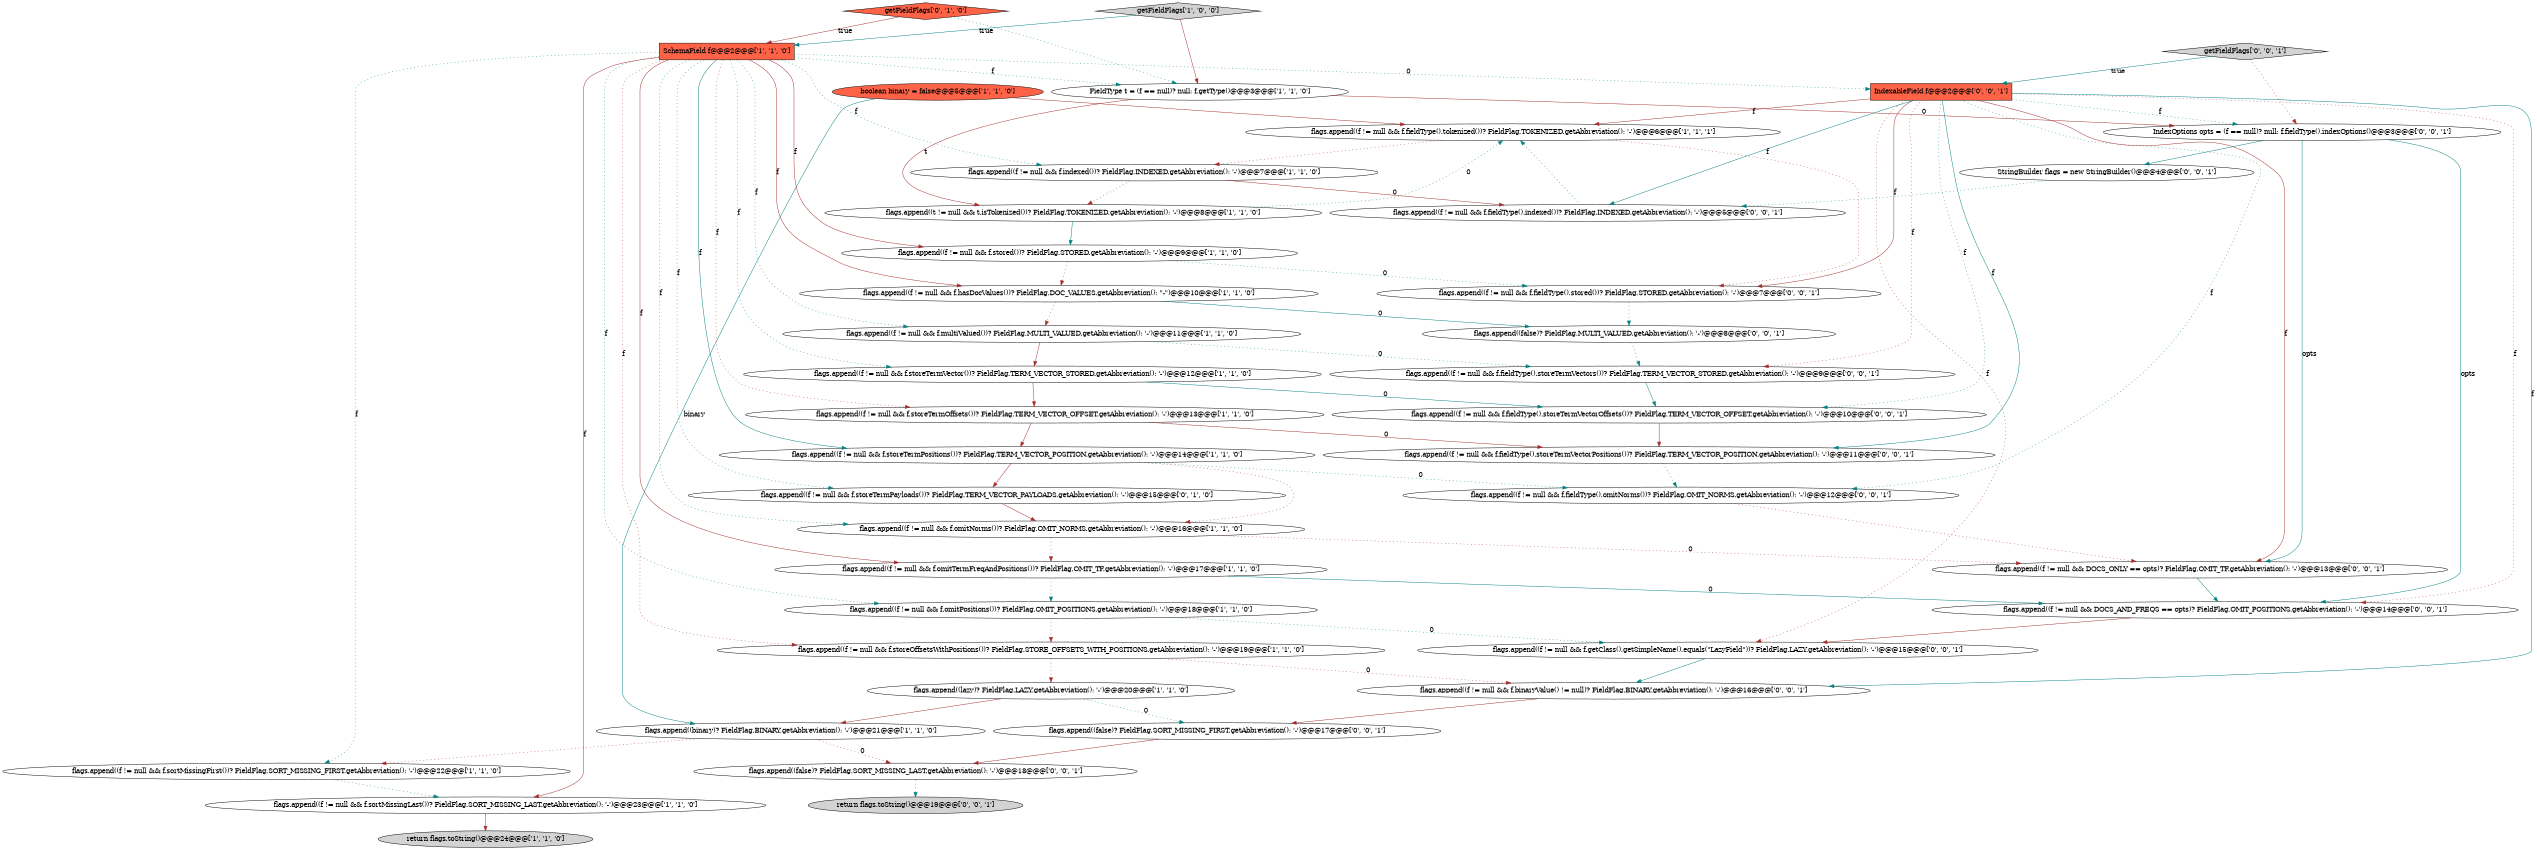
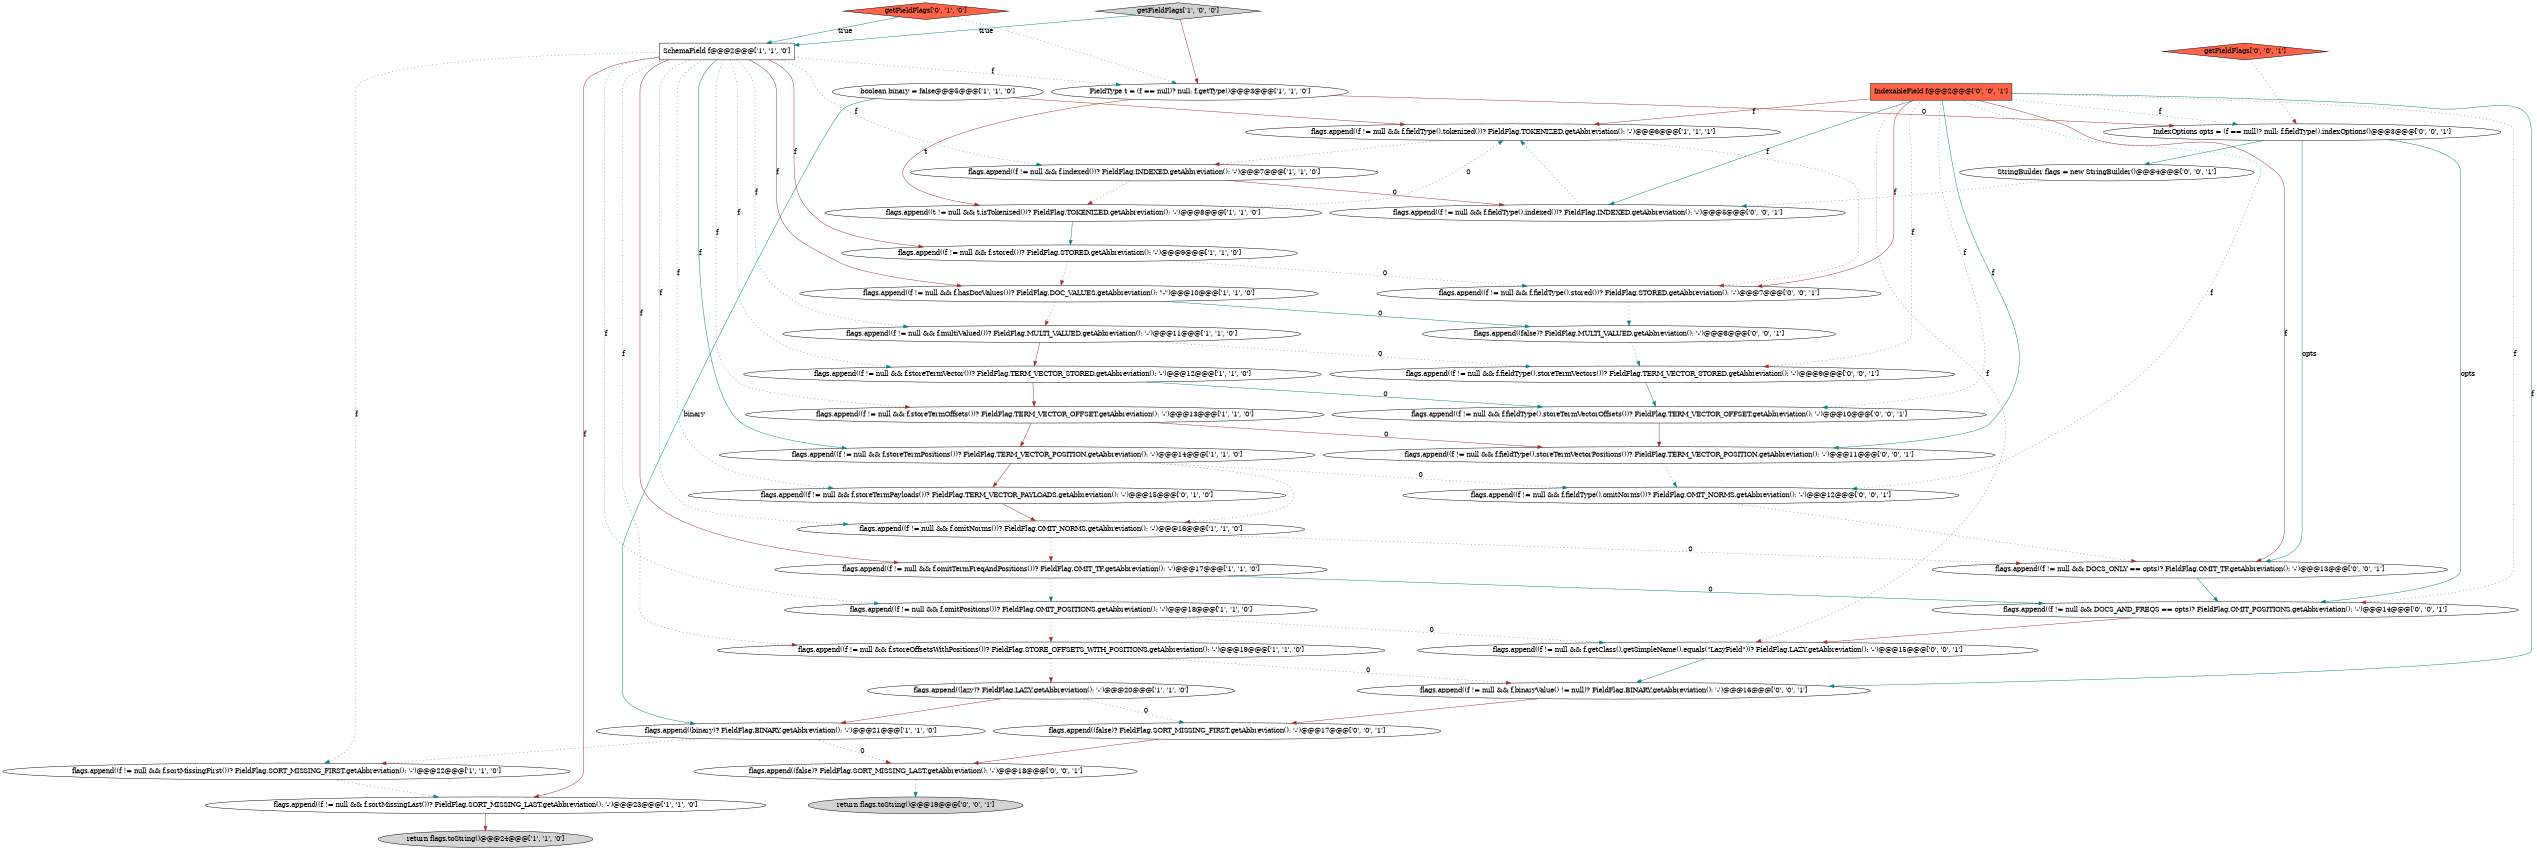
edge "getFieldFlags['0', '1', '0']" -> "SchemaField f@@@2@@@['1', '1', '0']": color brown -> teal
node "SchemaField f@@@2@@@['1', '1', '0']": fillcolor tomato -> white
node "getFieldFlags['0', '0', '1']": fillcolor lightgray -> tomato
edge "getFieldFlags['0', '0', '1']" -> "IndexableField f@@@2@@@['0', '0', '1']": removed, label "true"
edge "SchemaField f@@@2@@@['1', '1', '0']" -> "IndexableField f@@@2@@@['0', '0', '1']": removed, label "0"
node "boolean binary = false@@@5@@@['1', '1', '0']": fillcolor tomato -> white
